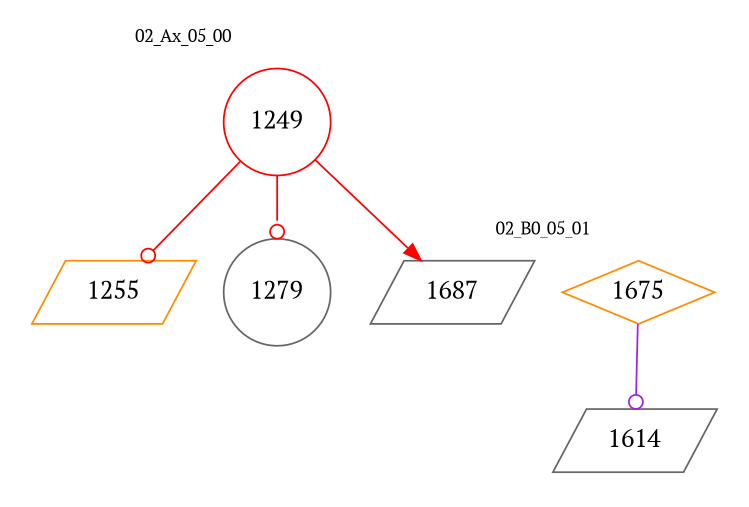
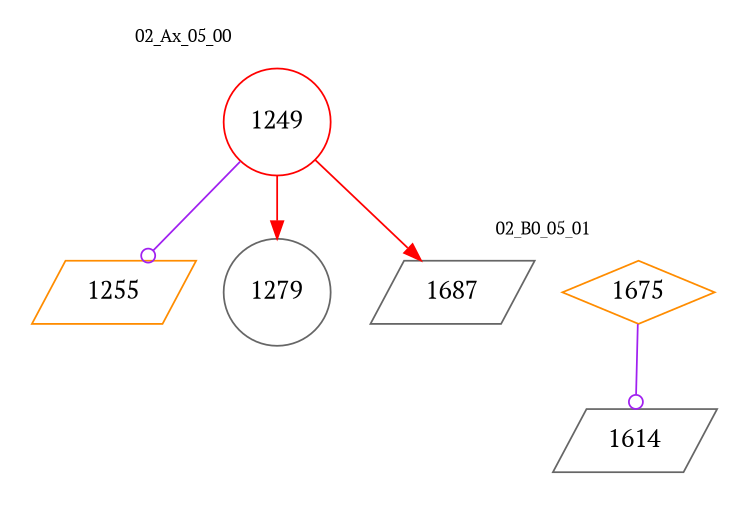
edge "1249" -> "1279": arrowhead odot -> normal
edge "1249" -> "1255": color red -> purple
